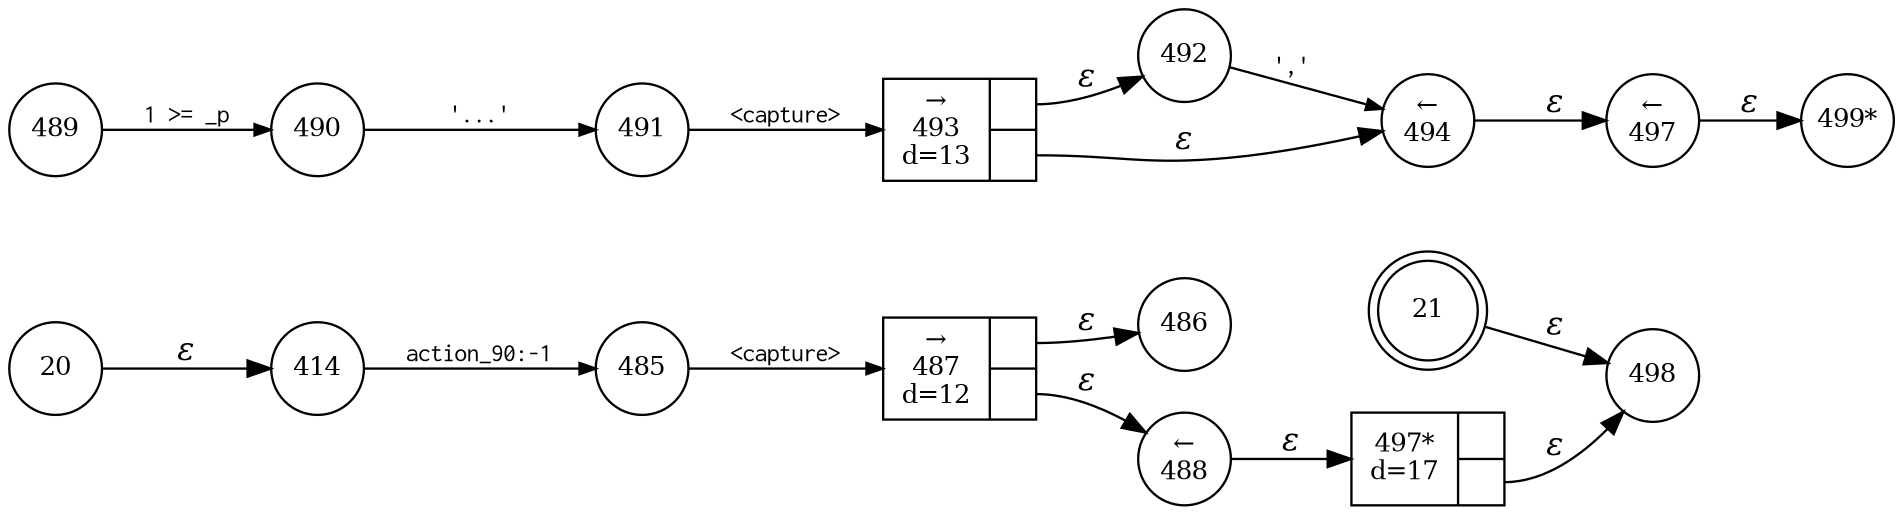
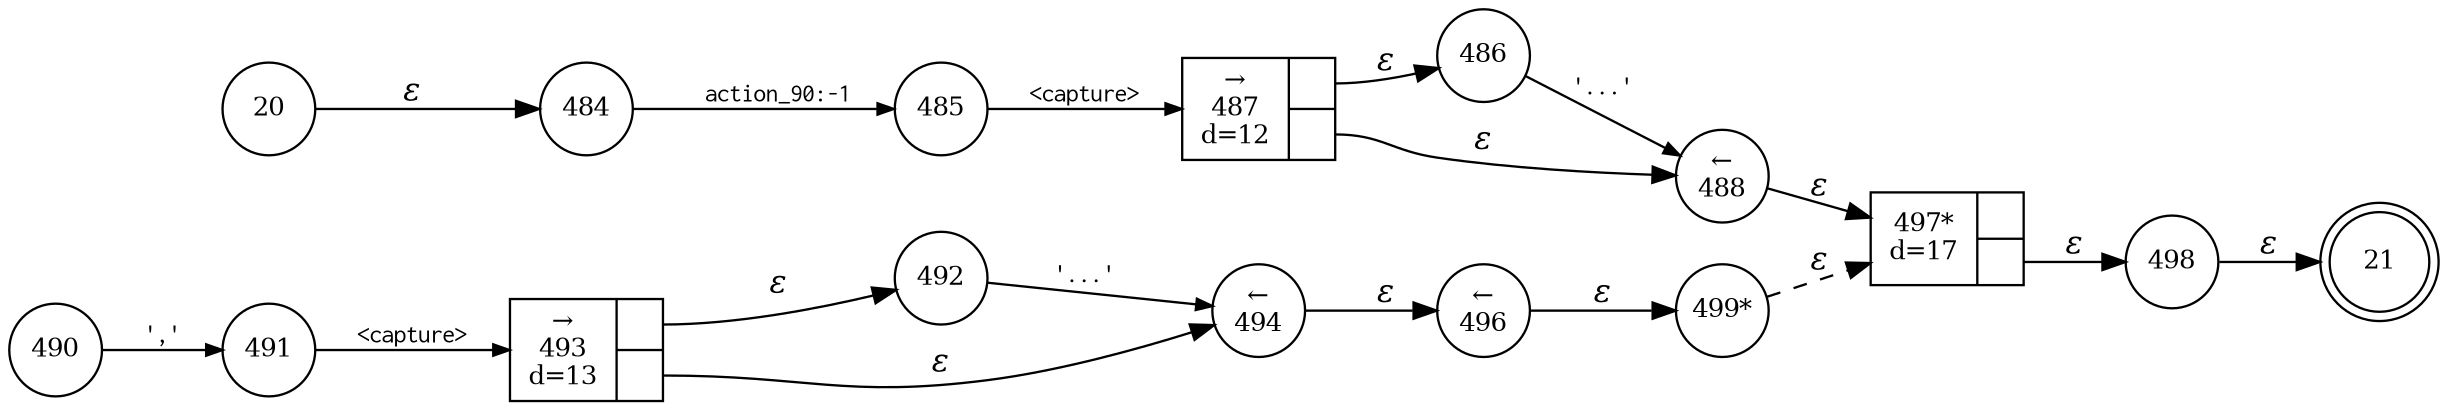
edge "492" -> "← 494": label "','" -> "'...'"
edge "486" -> "← 488": added, label "'...'"
edge "490" -> "491": label "'...'" -> "','"
node "← 497": label "← 497" -> "← 496"
node "489": removed
edge "499*" -> "497*": added, label "ε"
edge "21" -> "498": reversed
node "414": label "414" -> "484"
